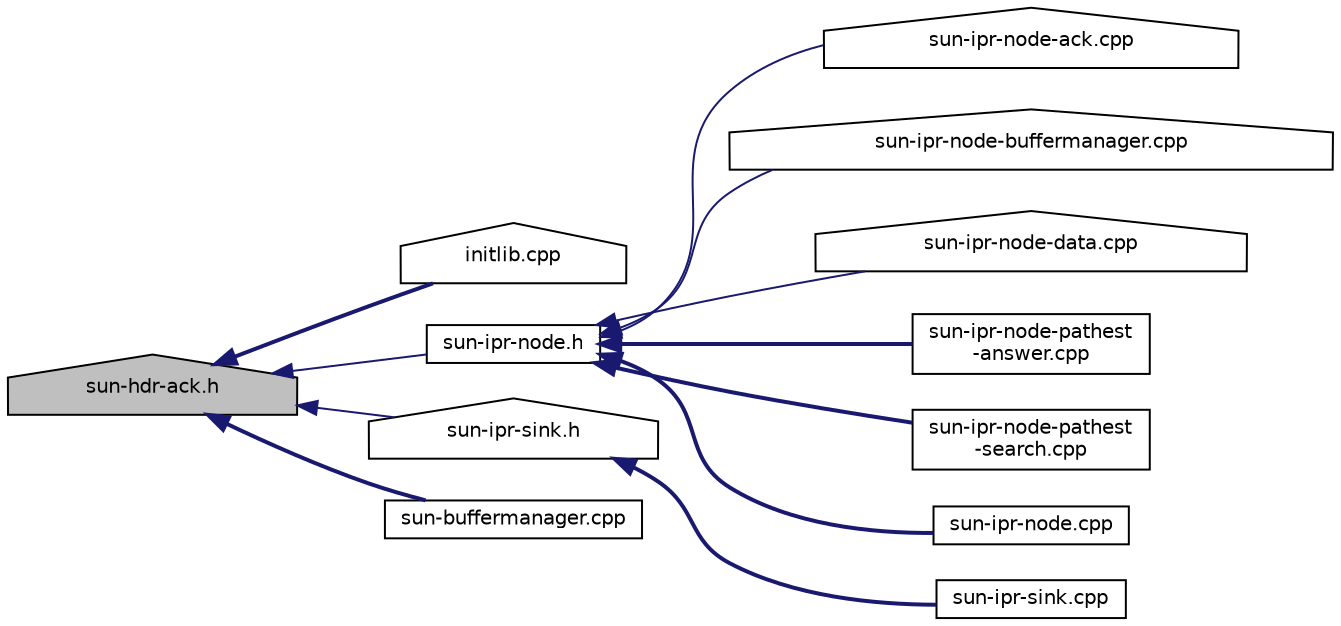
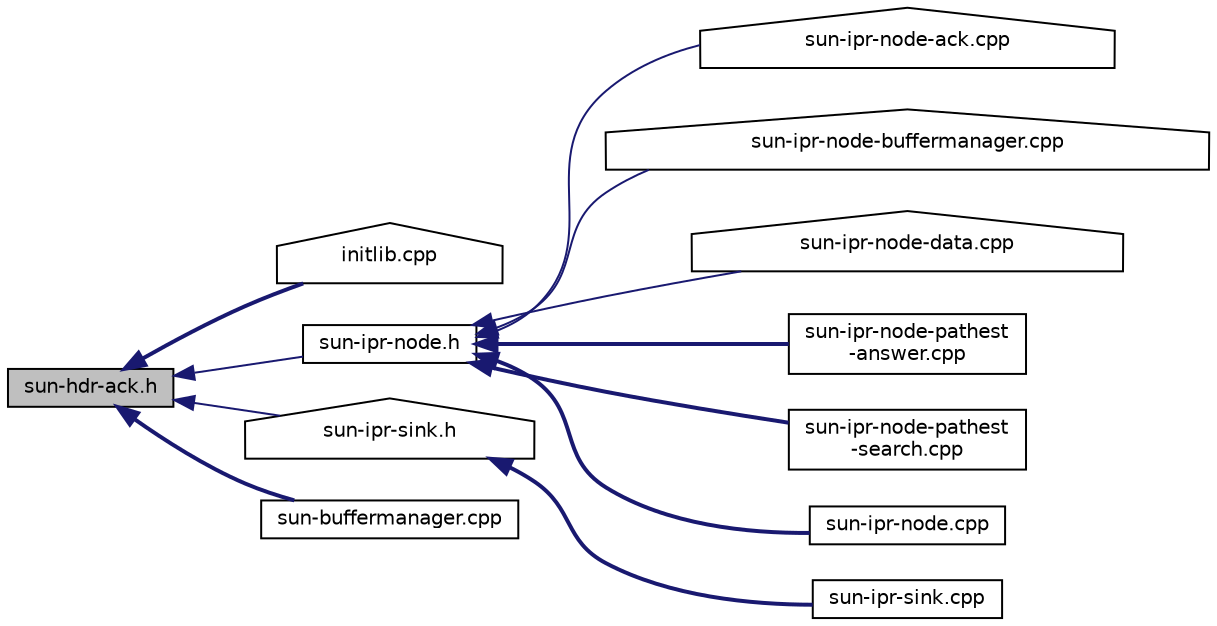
node "sun-hdr-ack.h": shape house -> box
